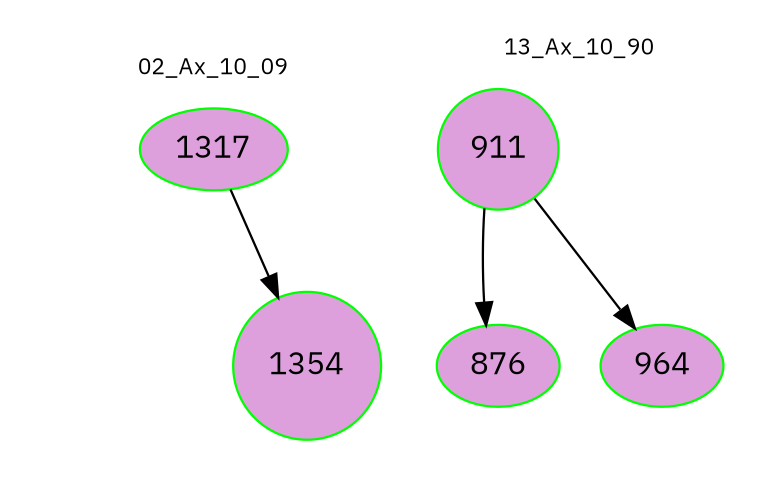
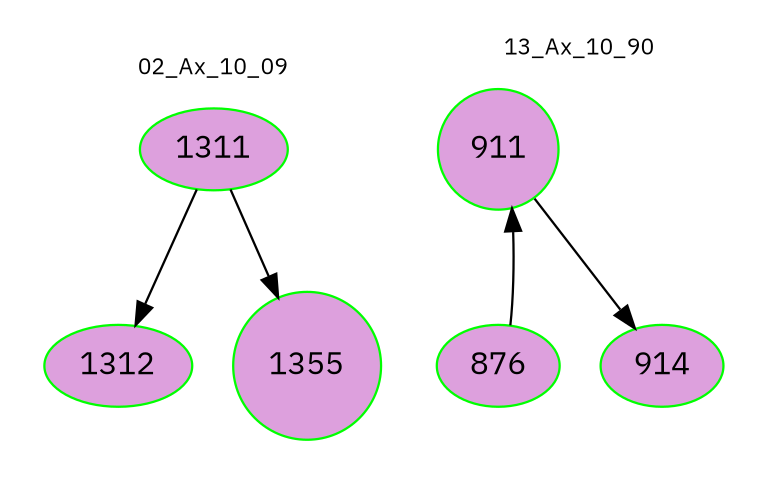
node "1317": label "1317" -> "1311"
edge "911" -> "876": reversed
node "1312": added
node "1354": label "1354" -> "1355"
node "964": label "964" -> "914"
